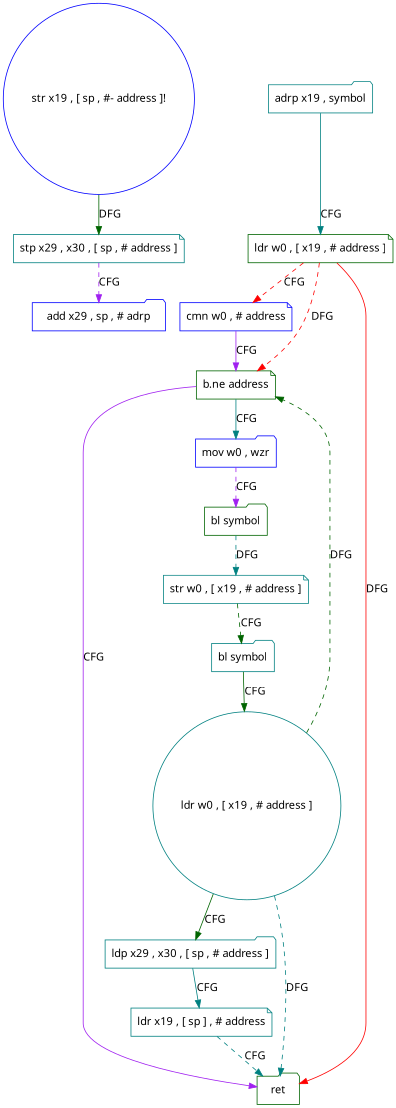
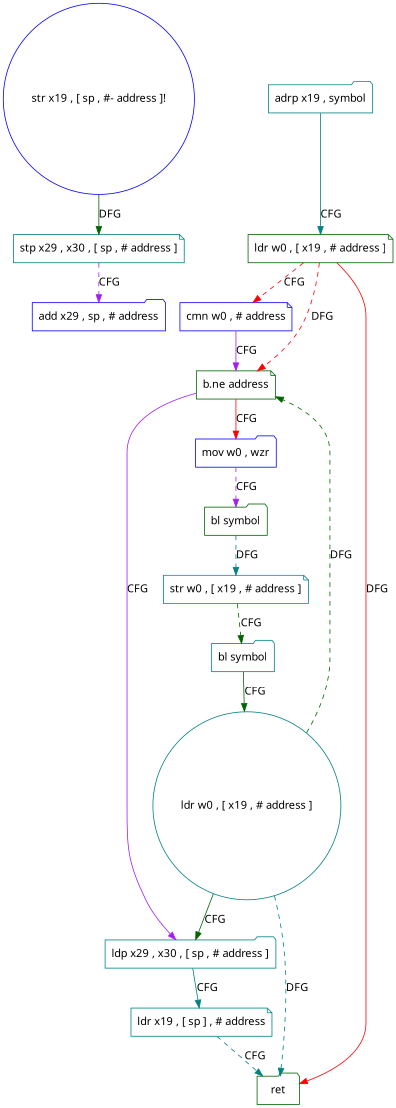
node "add x29 , sp , # adrp": label "add x29 , sp , # adrp" -> "add x29 , sp , # address"
edge "b.ne address" -> "mov w0 , wzr": color teal -> red
edge "b.ne address" -> "ret": now "b.ne address" -> "ldp x29 , x30 , [ sp , # address ]"
